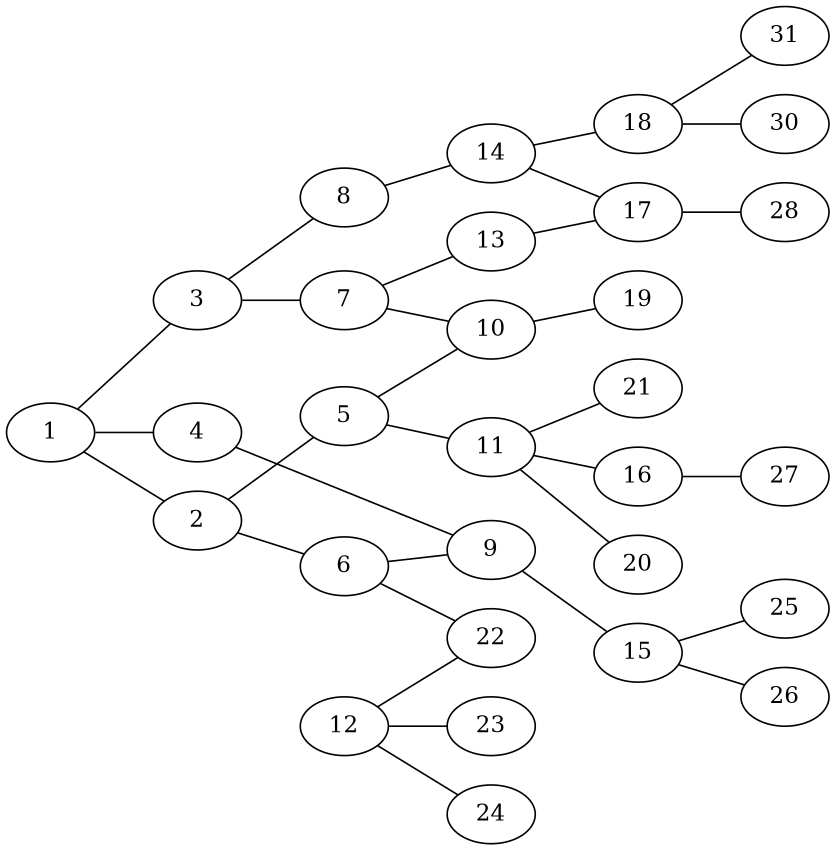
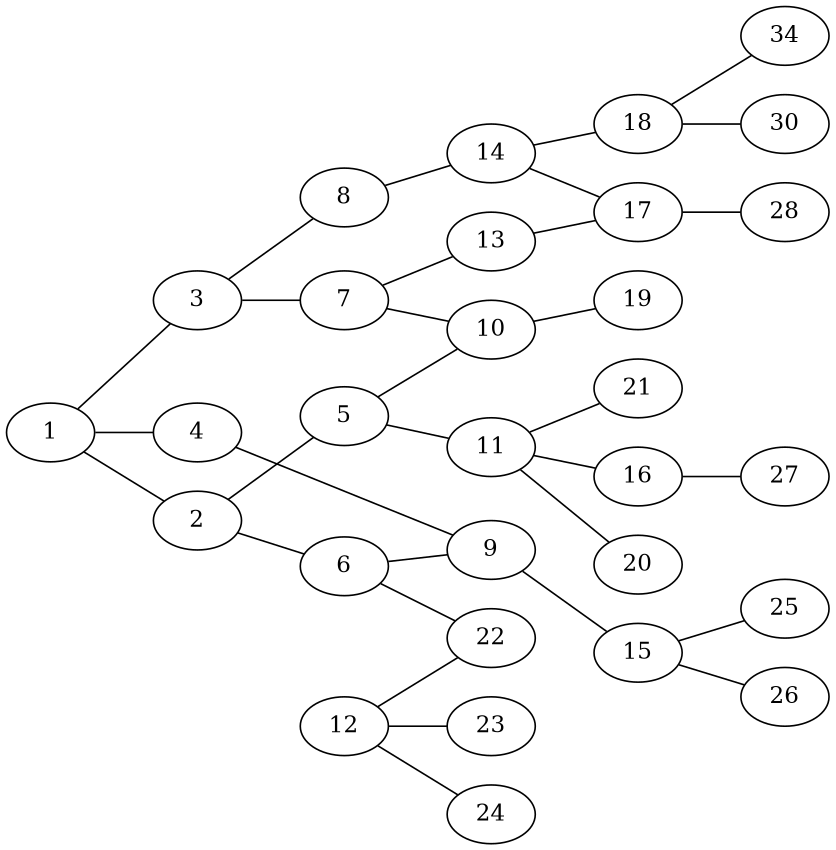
node "31": label "31" -> "34"
